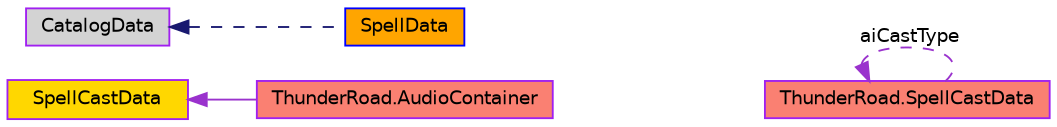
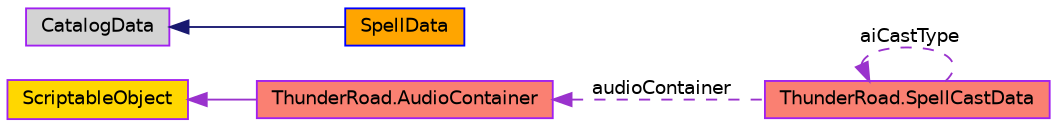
edge "SpellData" -> "CatalogData": style dashed -> solid
node "SpellCastData": label "SpellCastData" -> "ScriptableObject"
edge "ThunderRoad.SpellCastData" -> "ThunderRoad.AudioContainer": added, label "audioContainer"
